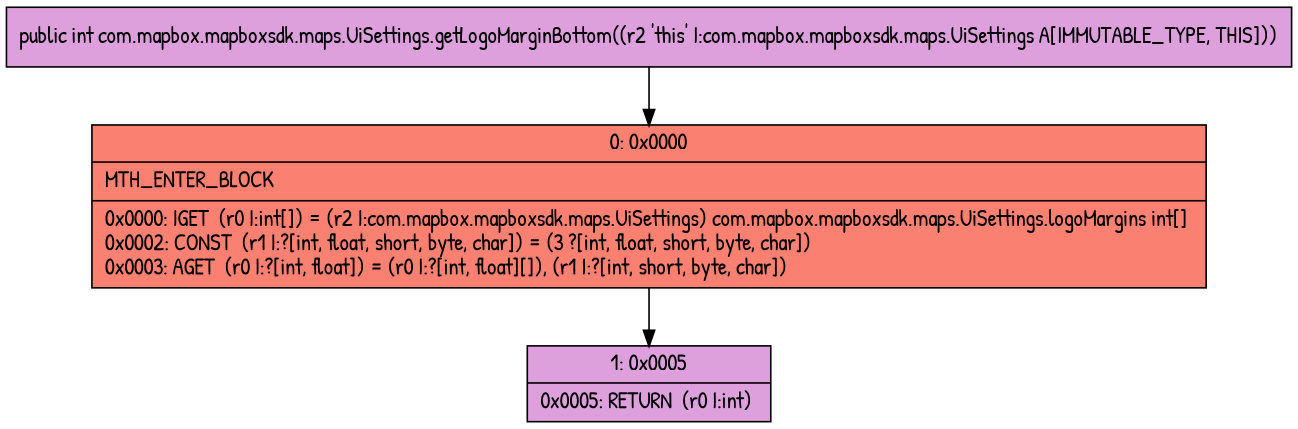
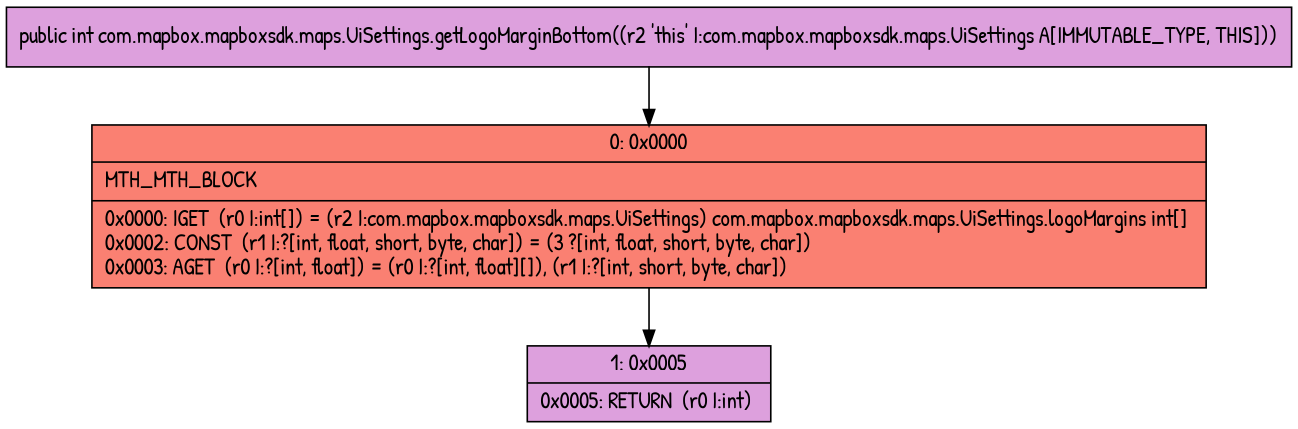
node "0: 0x0000": text "MTH_ENTER_BLOCK" -> "MTH_MTH_BLOCK"
